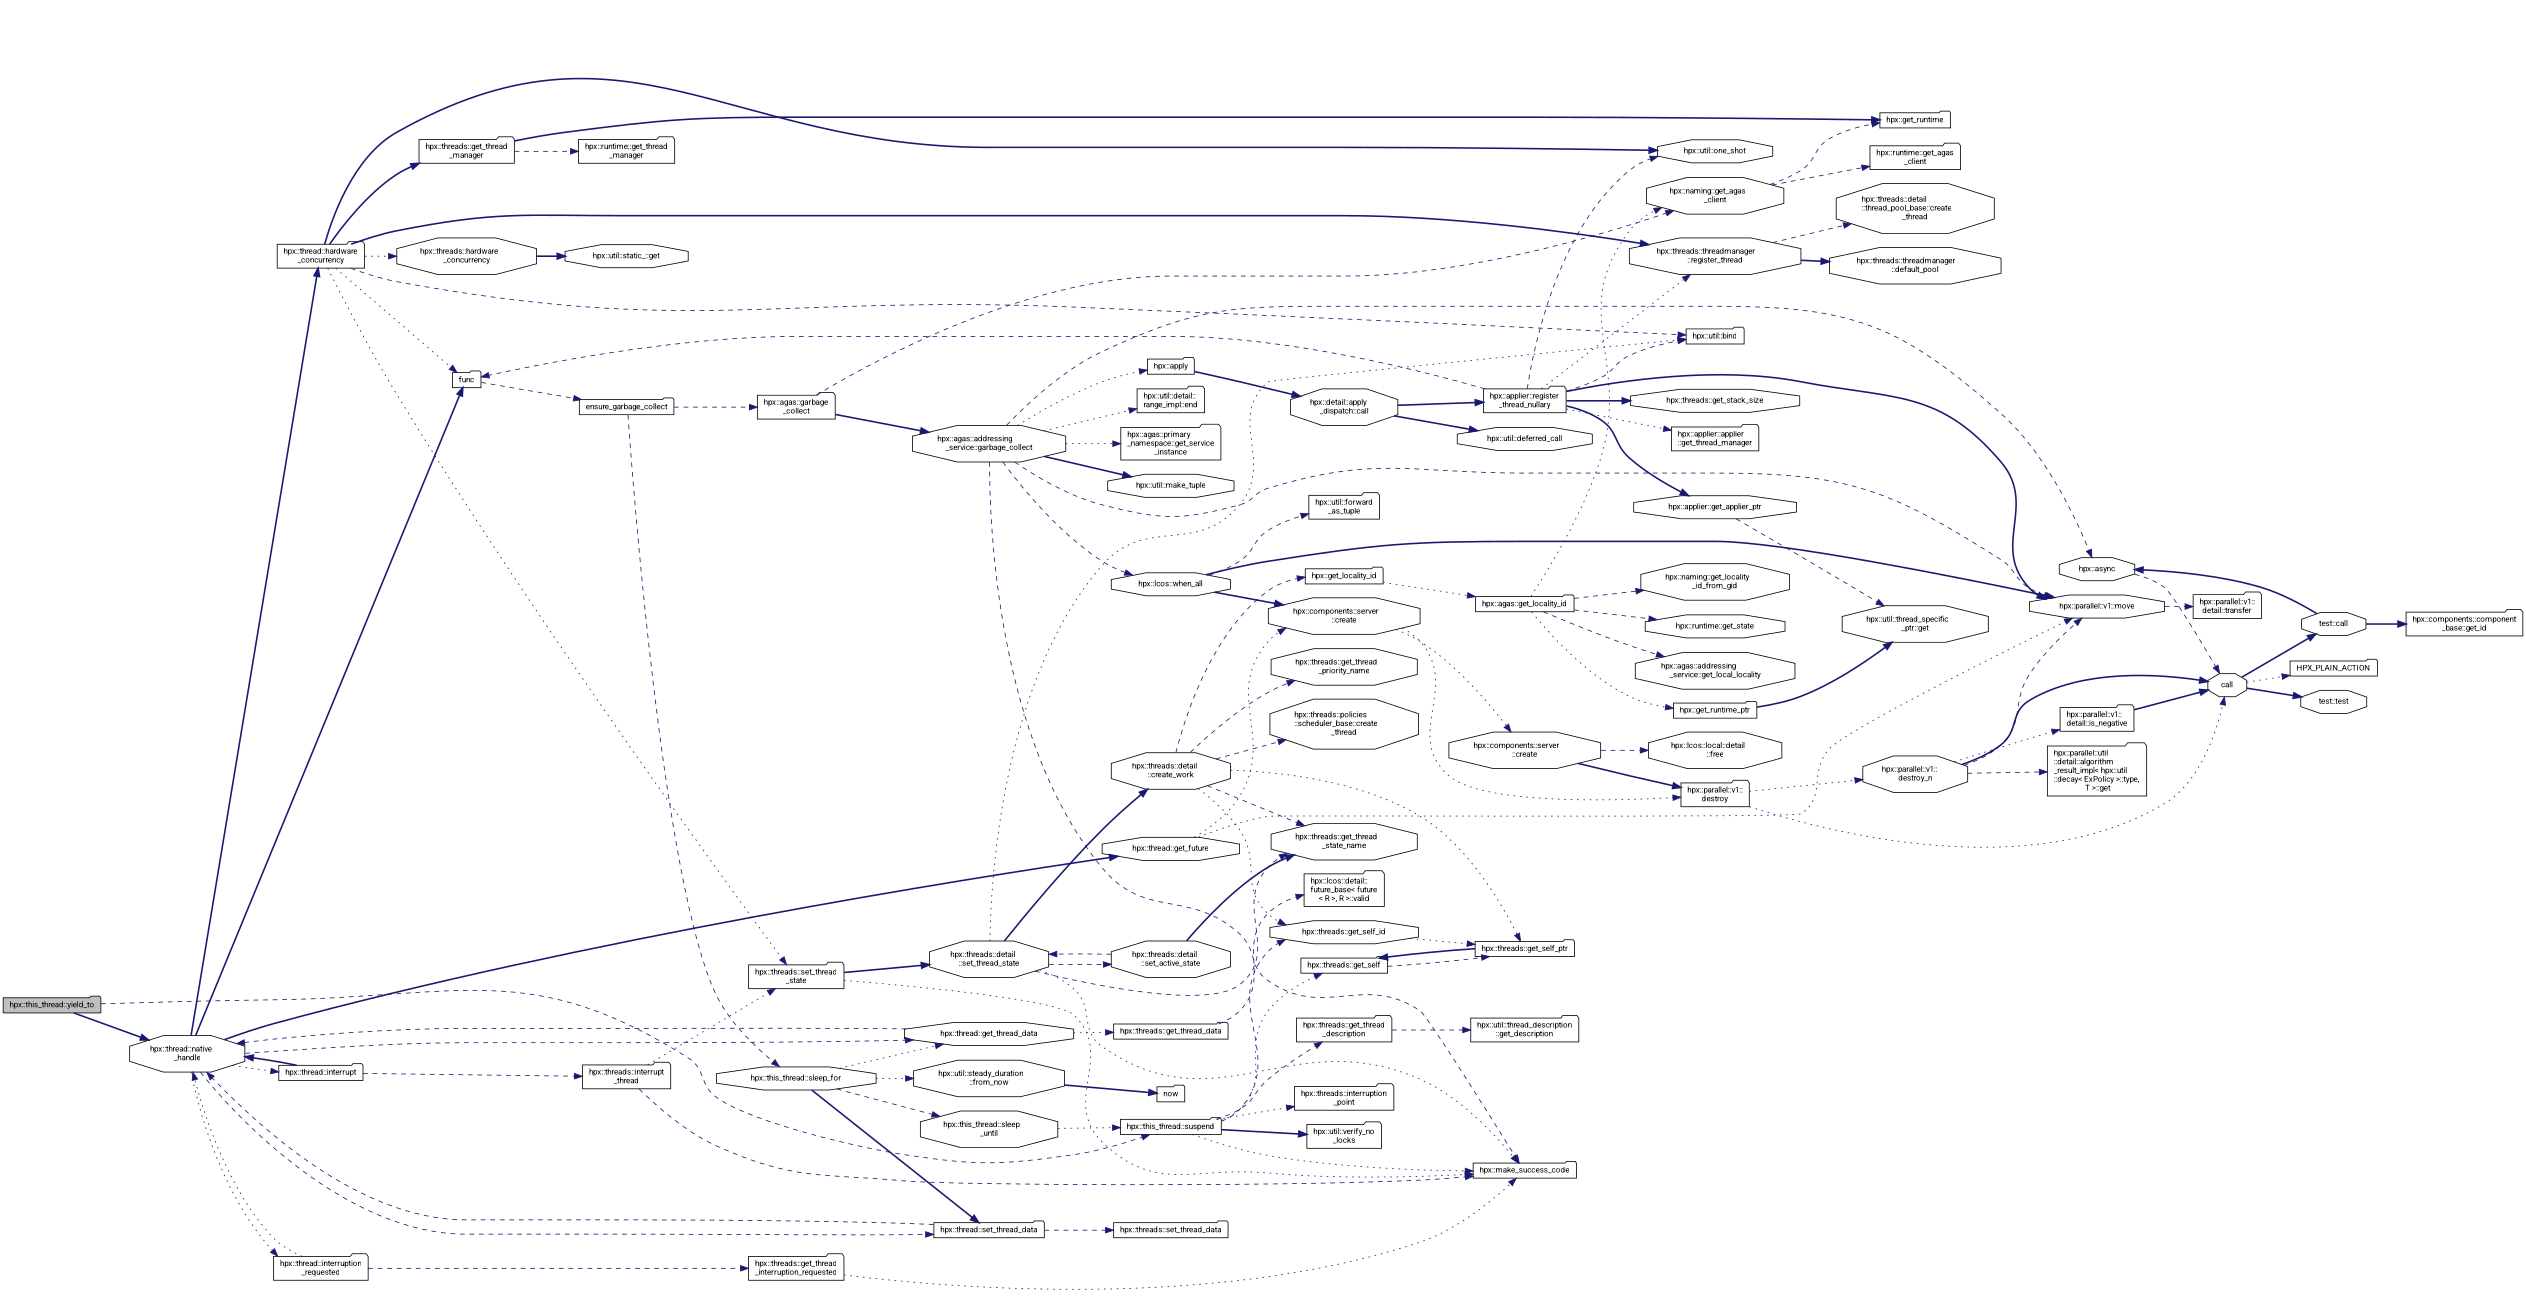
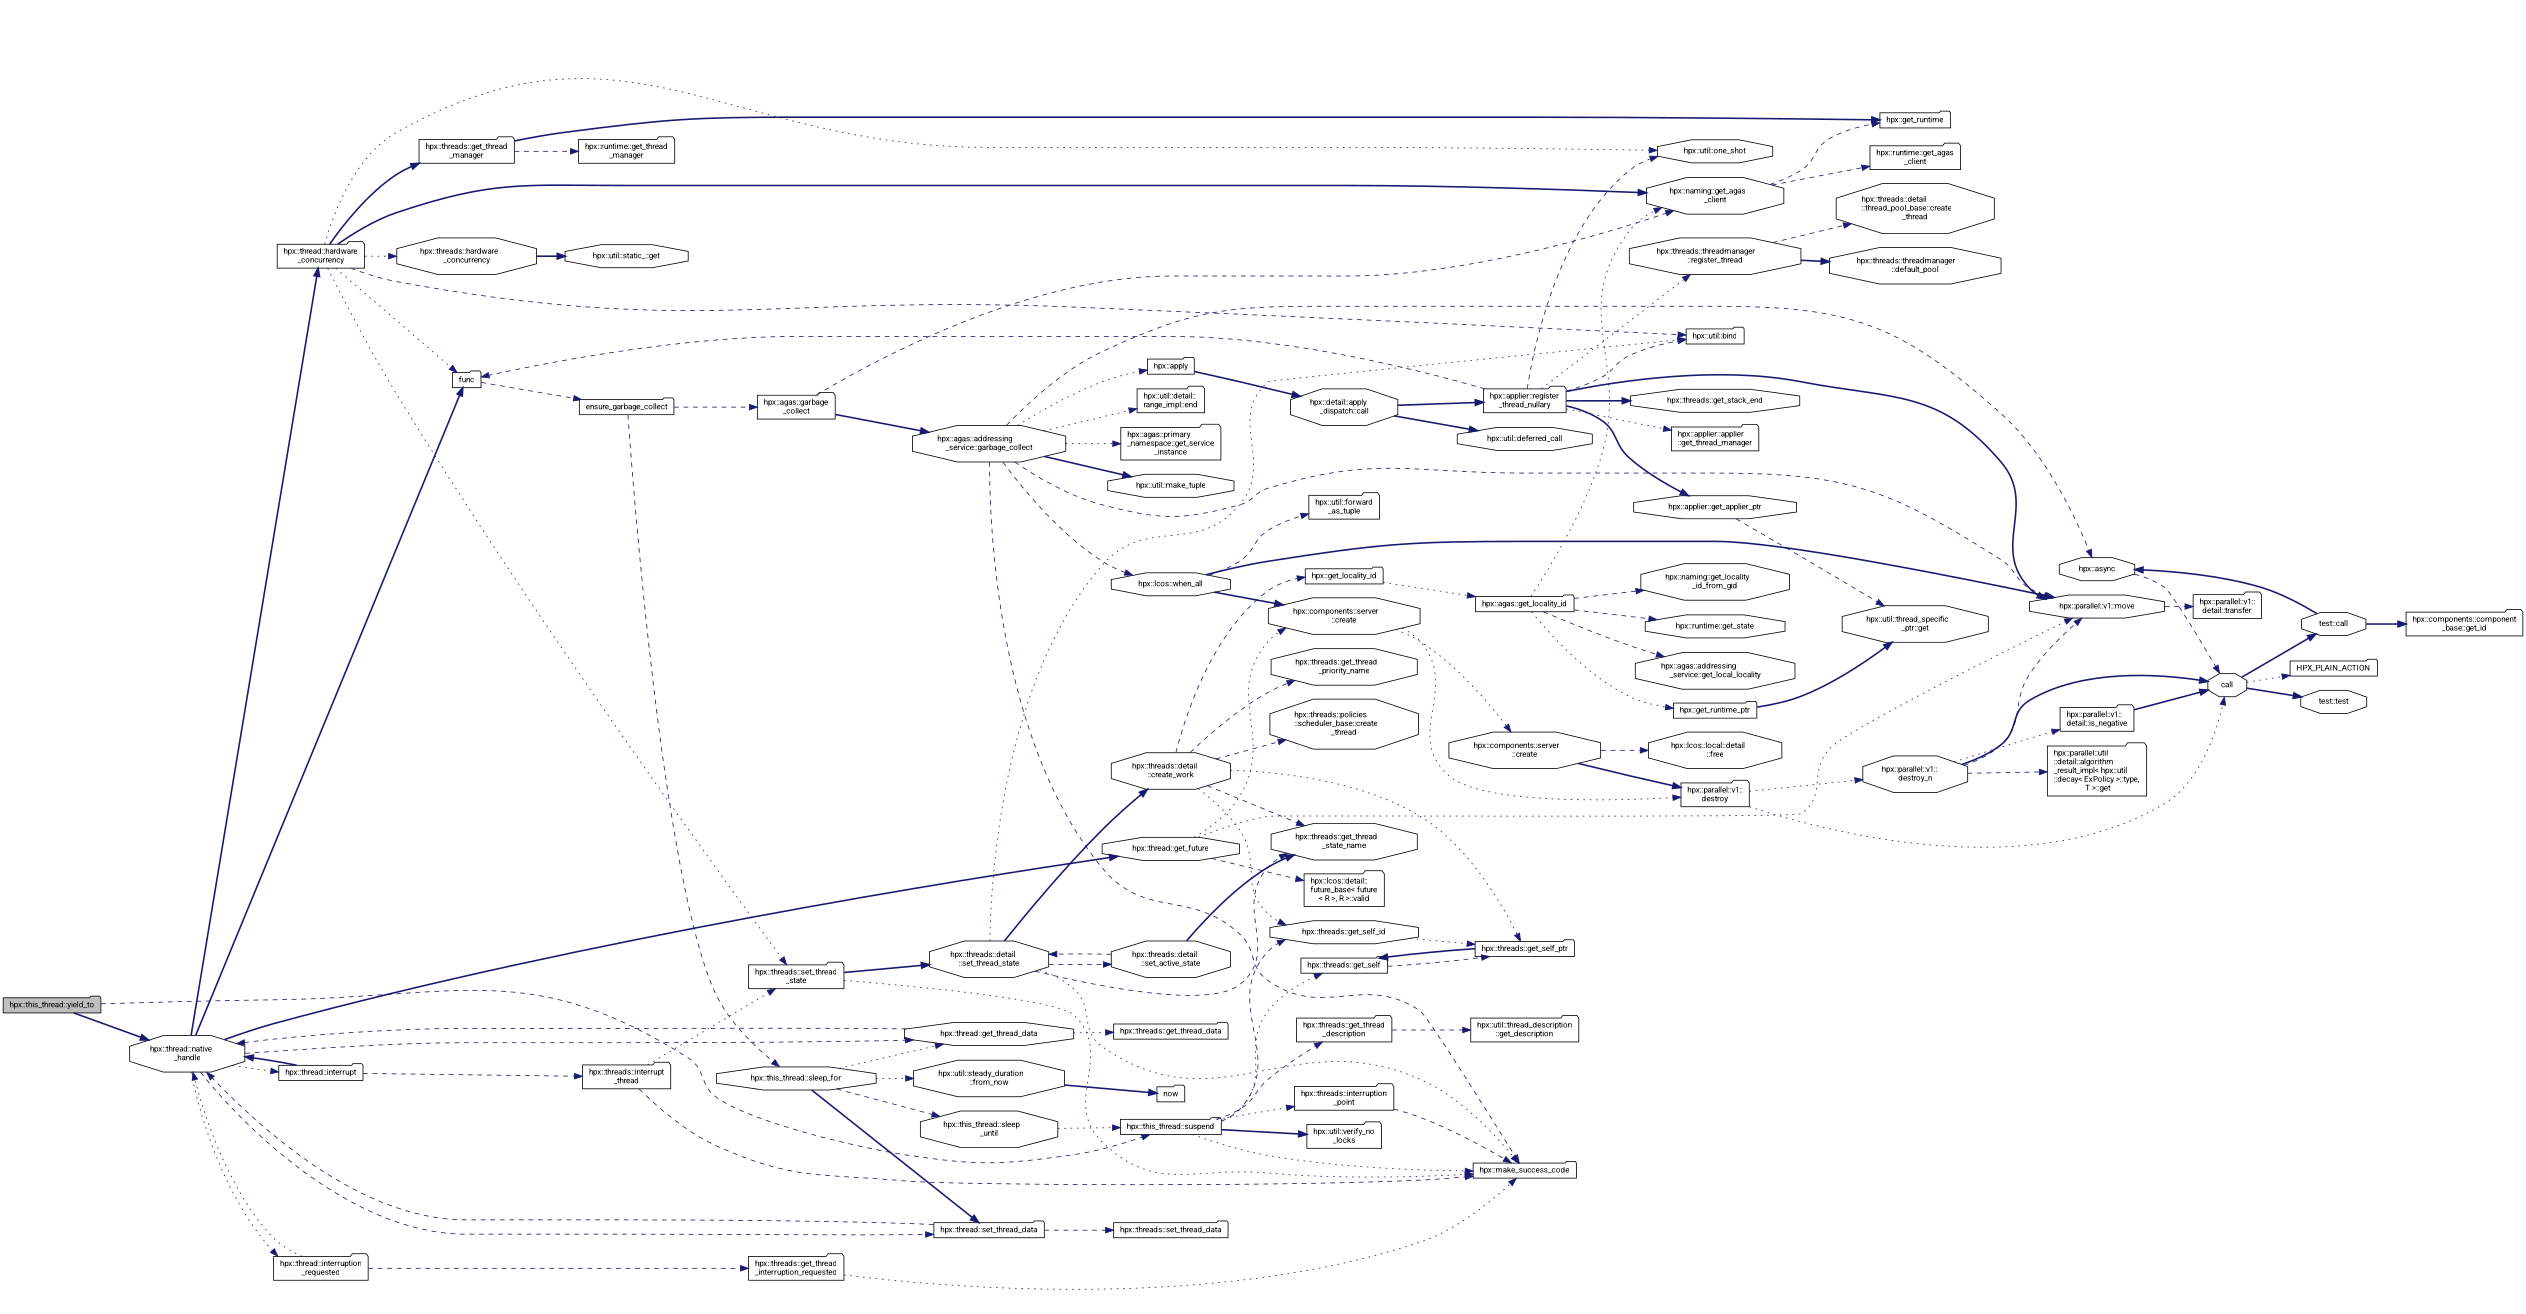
edge "hpx::thread::hardware _concurrency" -> "hpx::util::one_shot": style bold -> dotted
edge "hpx::thread::hardware _concurrency" -> "hpx::threads::threadmanager ::register_thread": now "hpx::thread::hardware _concurrency" -> "hpx::naming::get_agas _client"
node "hpx::threads::get_stack_size": label "hpx::threads::get_stack_size" -> "hpx::threads::get_stack_end"
edge "hpx::threads::get_thread_data" -> "hpx::lcos::detail:: future_base< future < R >, R >::valid": now "hpx::thread::get_future" -> "hpx::lcos::detail:: future_base< future < R >, R >::valid"
edge "hpx::threads::interruption _point" -> "hpx::make_success_code": added
